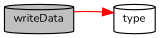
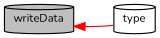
edge "writeData" -> "type": reversed
